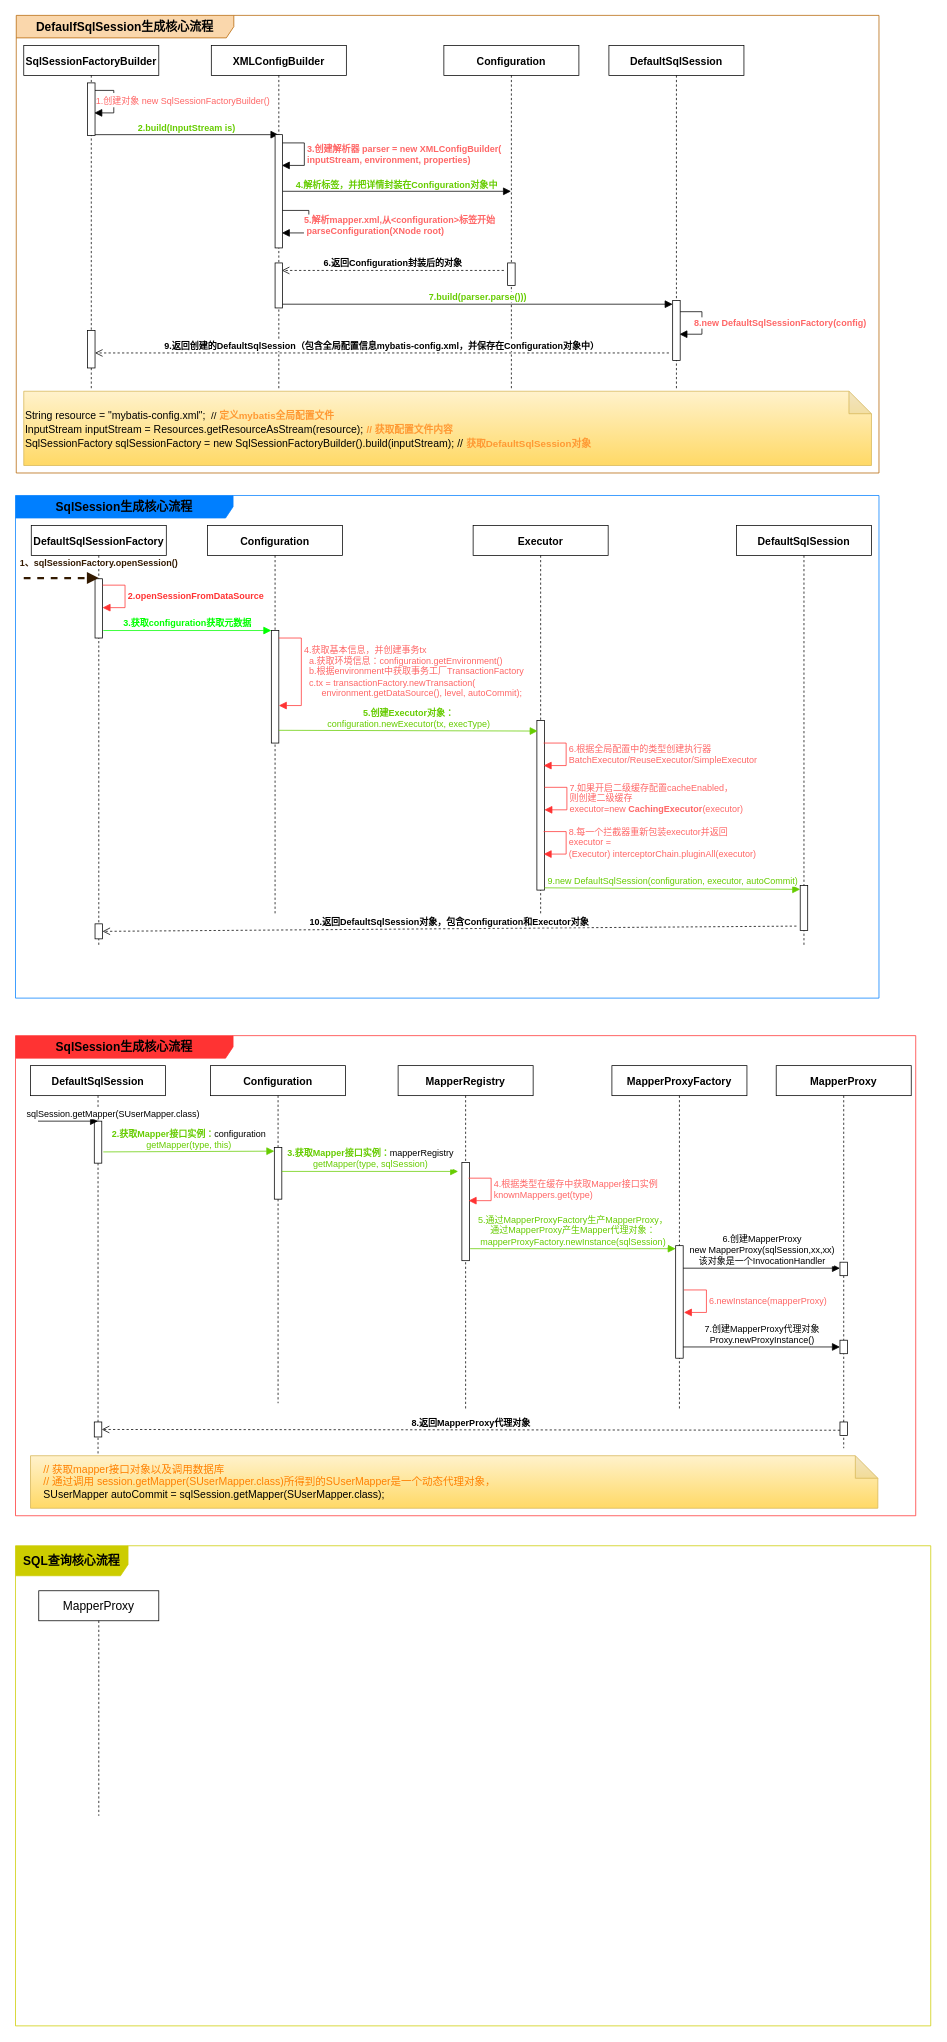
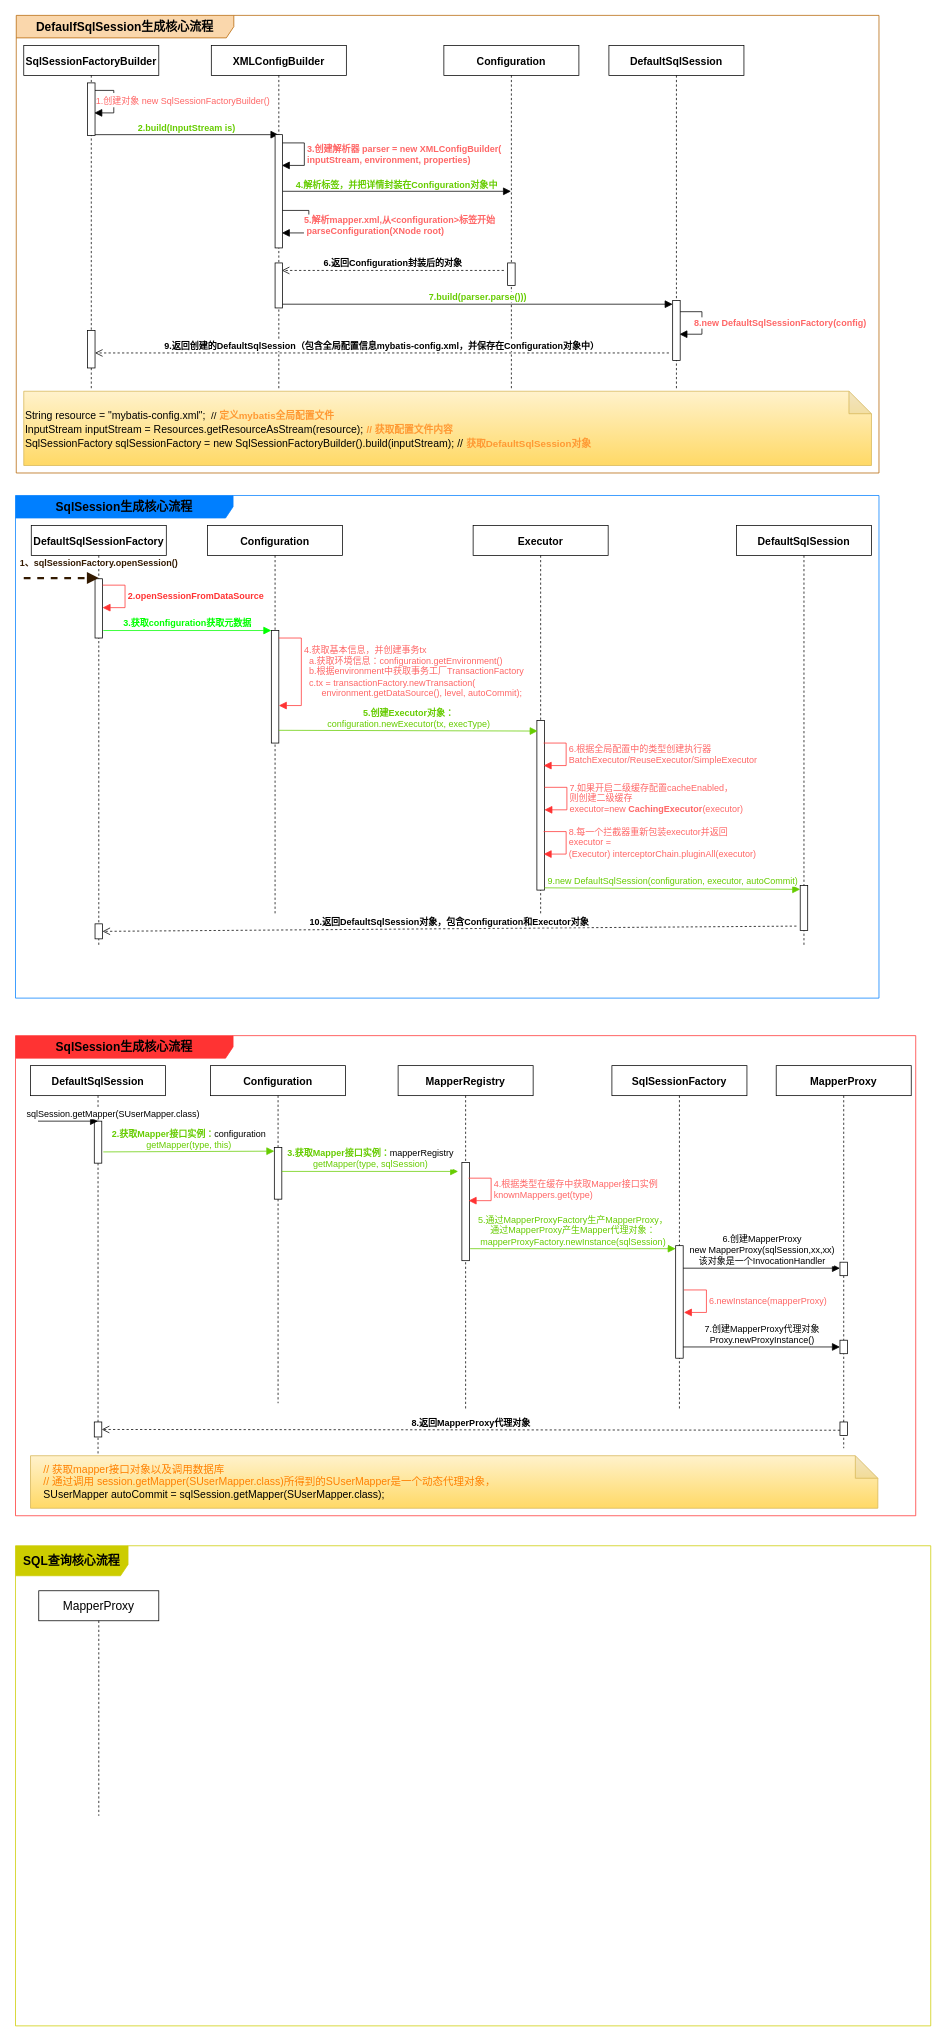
node "MapperProxyFactory": label "MapperProxyFactory" -> "SqlSessionFactory"
